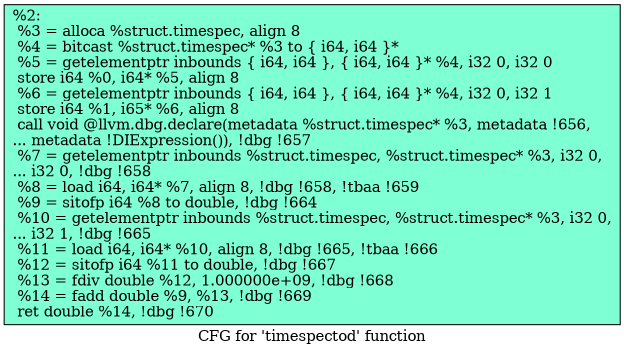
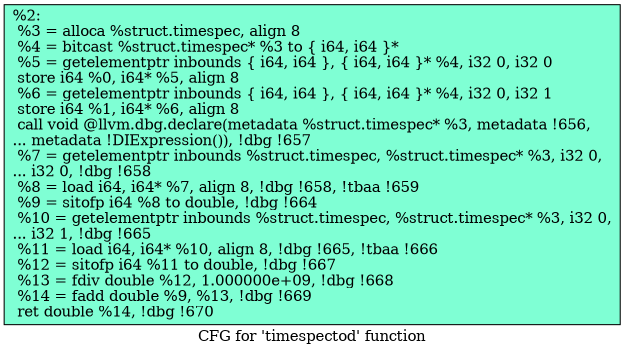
node "%2:": text "store i64 %1, i65* %6, align 8" -> "store i64 %1, i64* %6, align 8"
